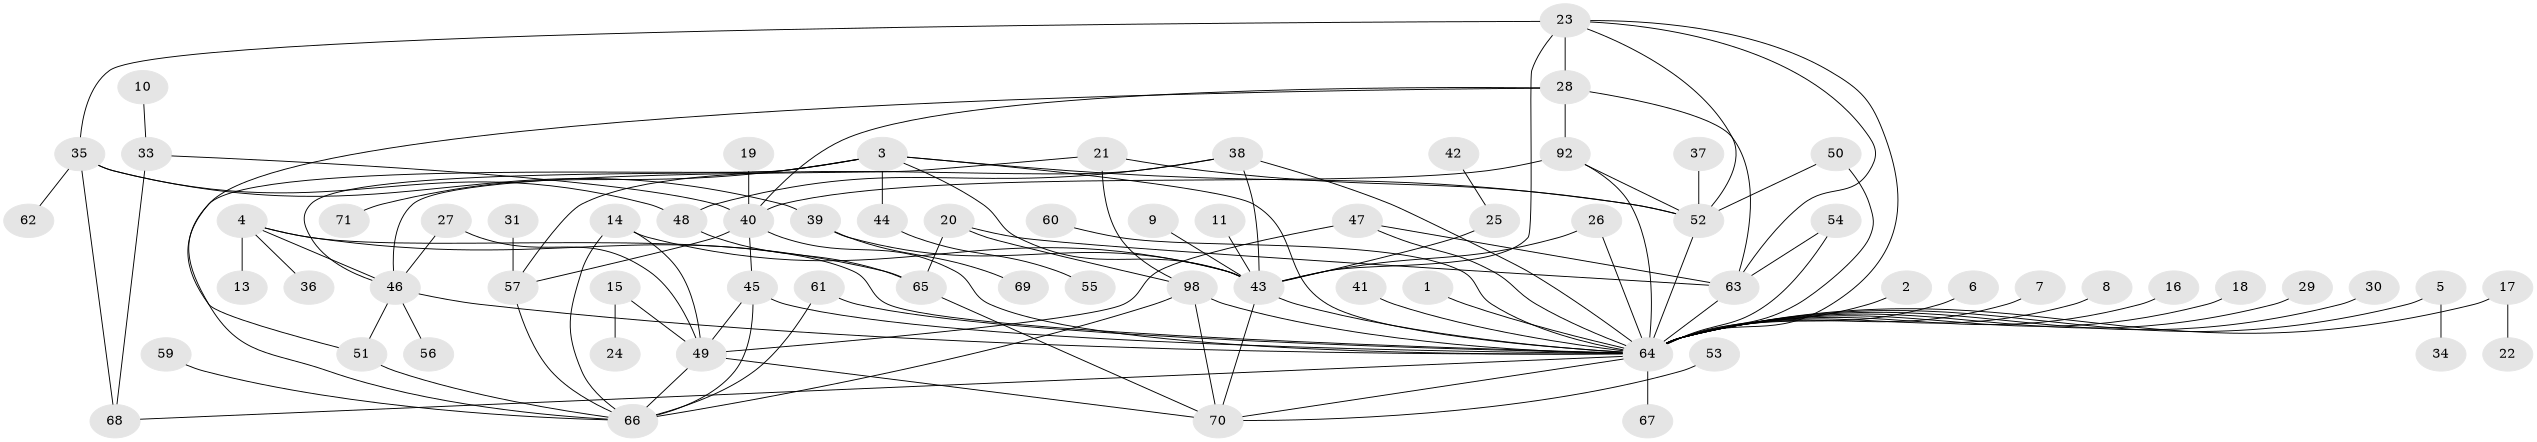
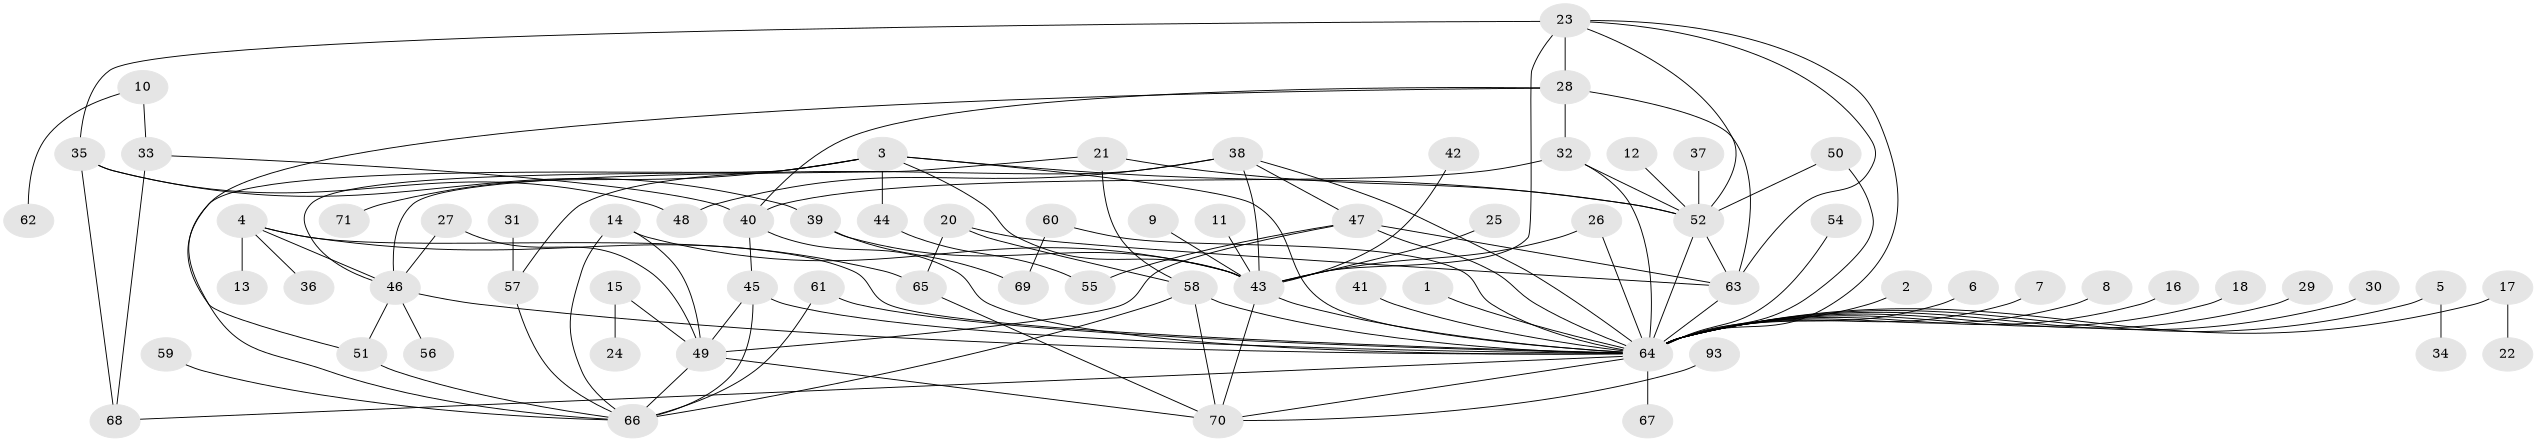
node "19": removed
node "92": label "92" -> "32"
node "12": added
edge "35" -- "62": now "10" -- "62"
edge "38" -- "47": added
edge "42" -- "25": now "42" -- "43"
edge "47" -- "55": added
edge "60" -- "69": added
edge "54" -- "63": now "52" -- "63"
edge "48" -- "65": removed
edge "40" -- "57": removed
node "98": label "98" -> "58"
node "53": label "53" -> "93"
